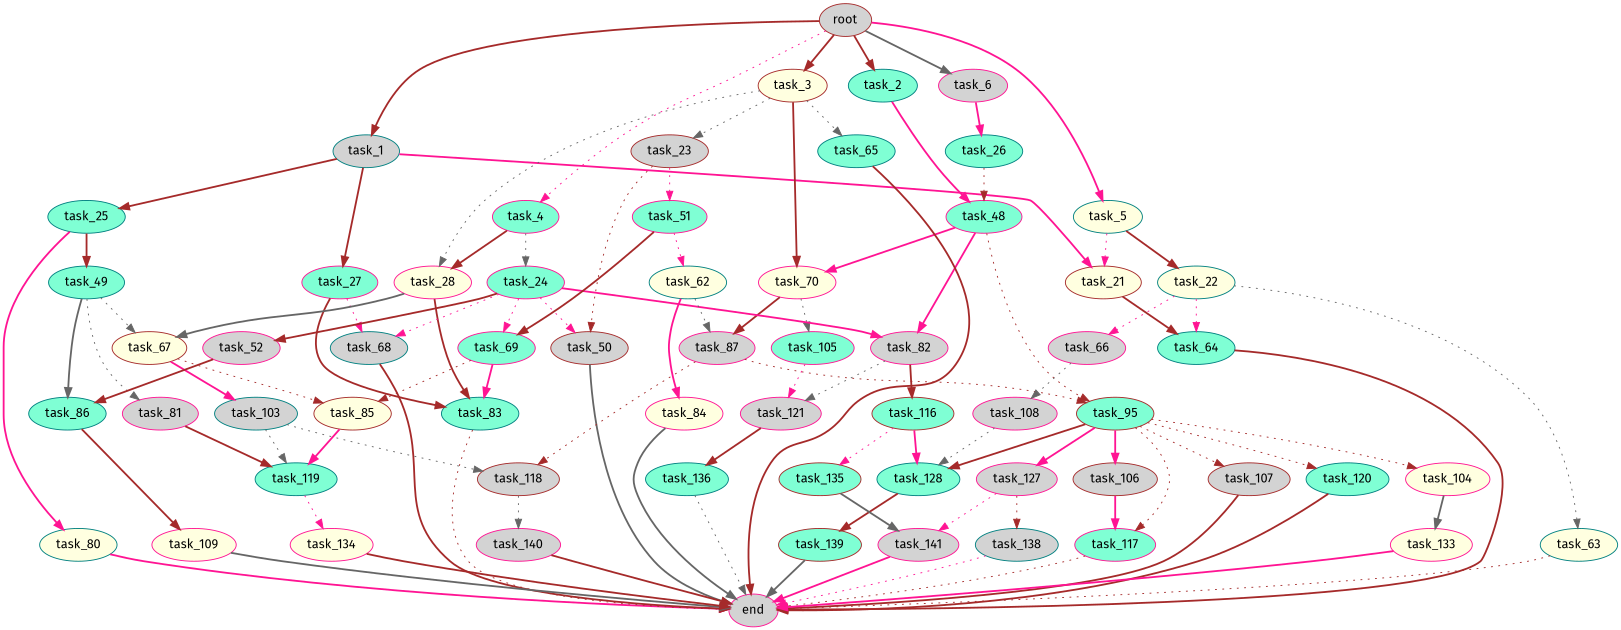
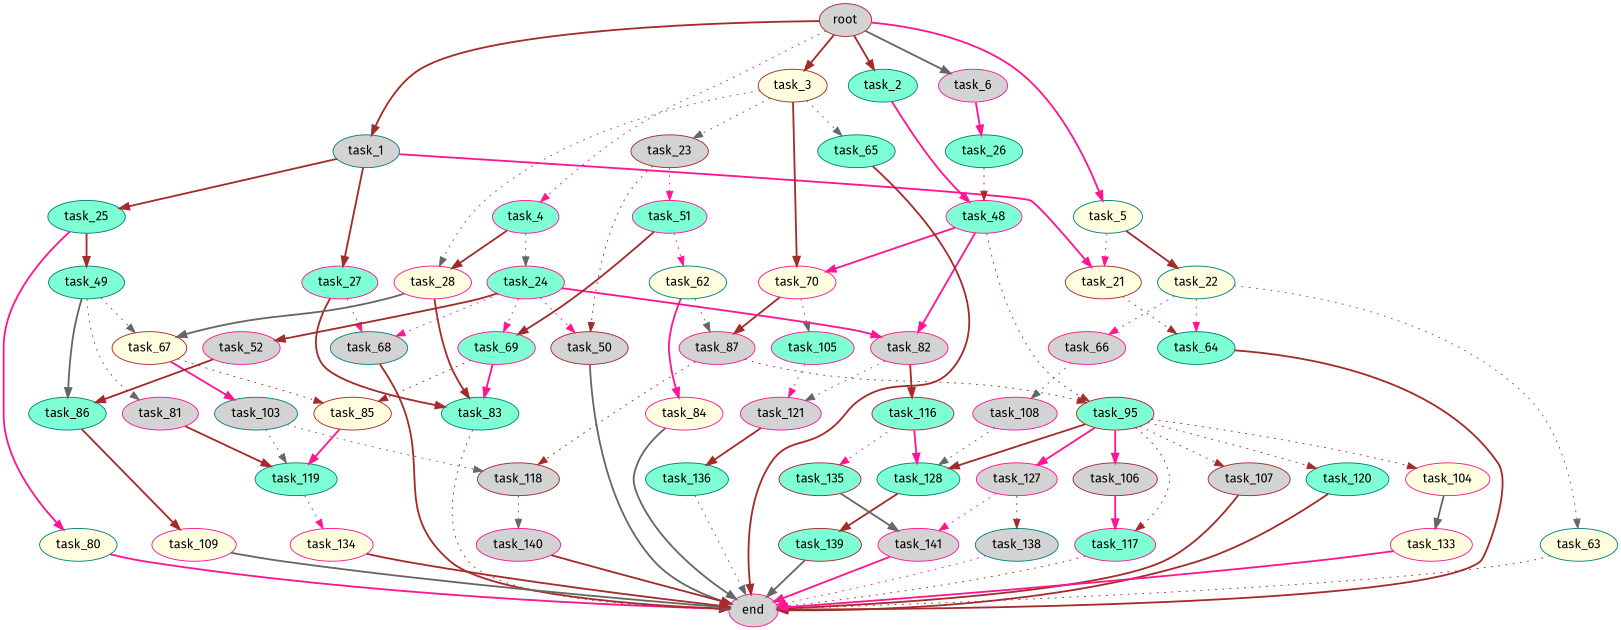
edge "task_21" -> "task_64": style bold -> dotted
